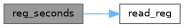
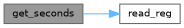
node "reg_seconds": label "reg_seconds" -> "get_seconds"
